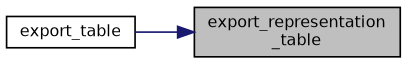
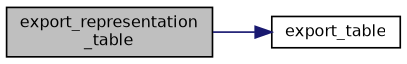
edge "export_table" -> "export_representation _table": reversed
